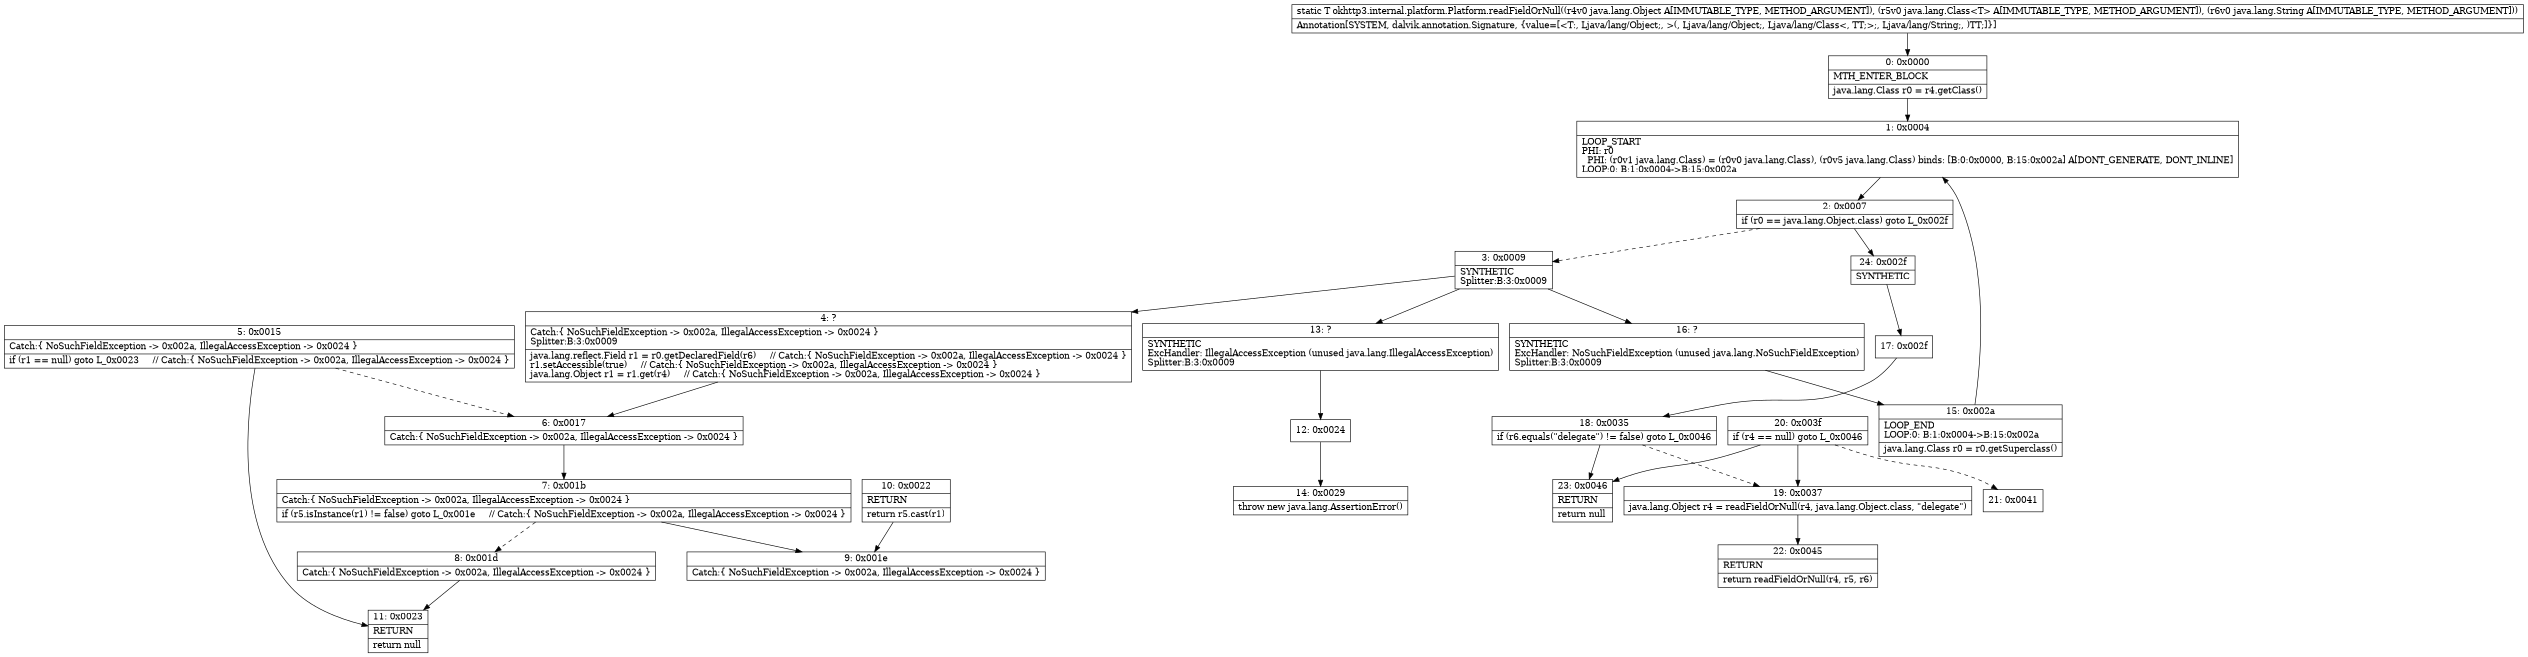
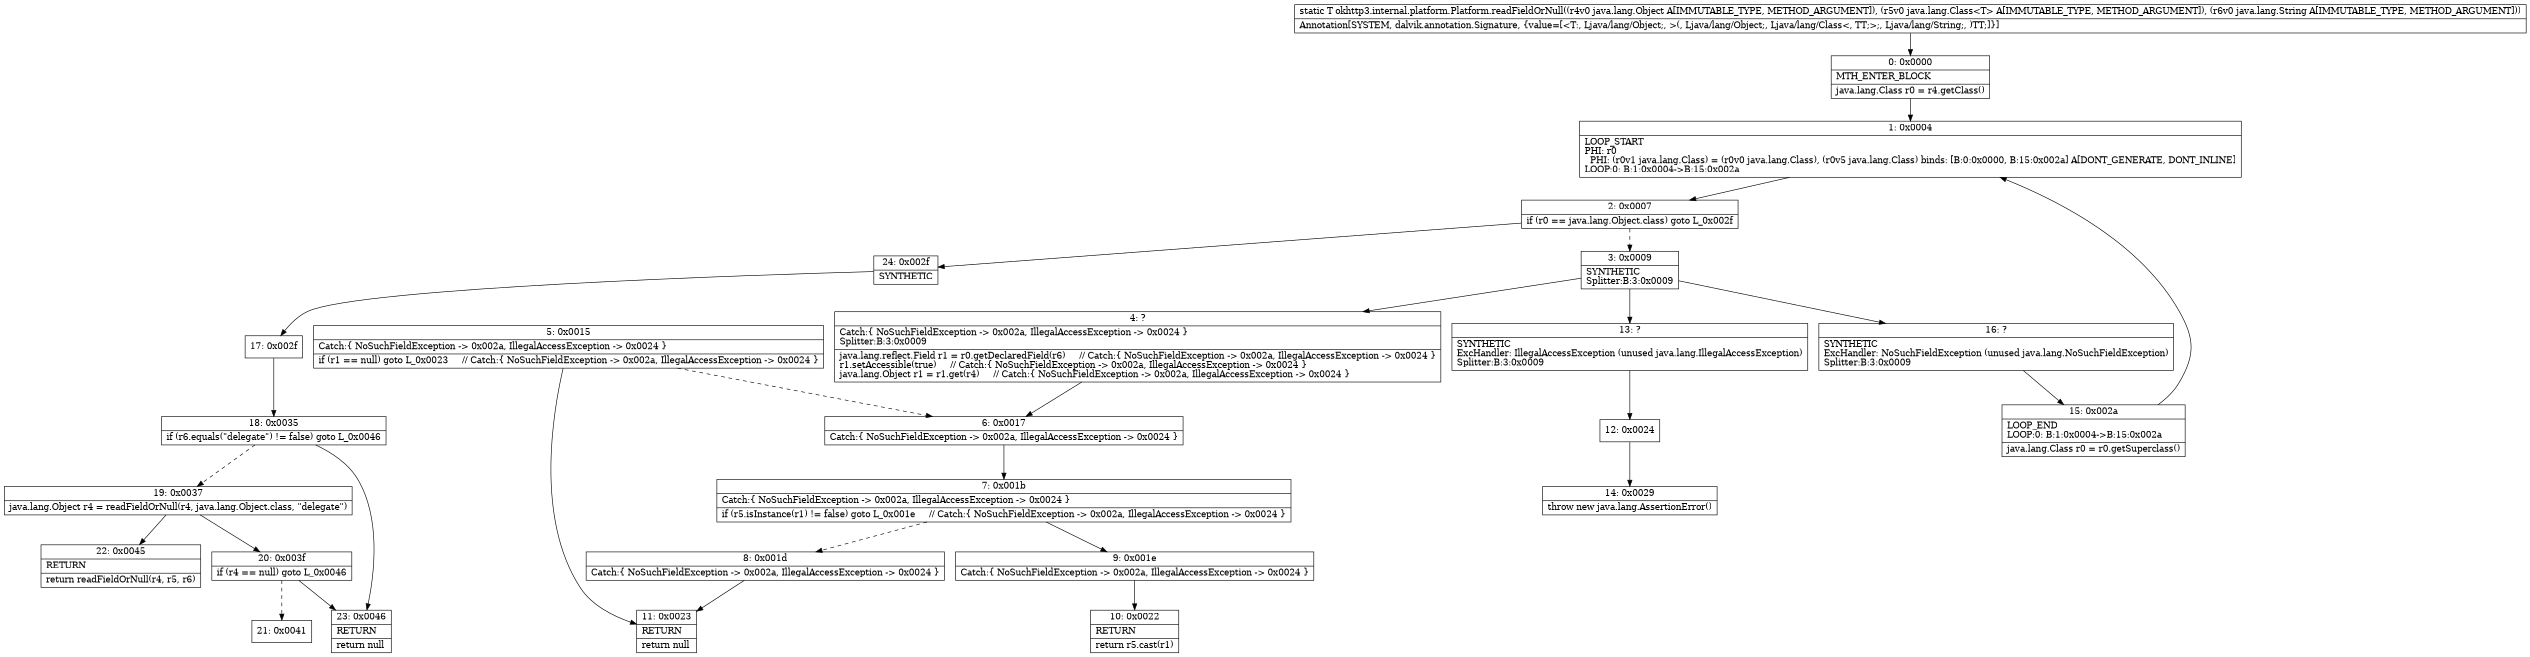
edge "20: 0x003f" -> "19: 0x0037": reversed
edge "10: 0x0022" -> "9: 0x001e": reversed
